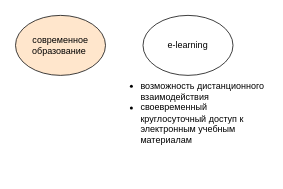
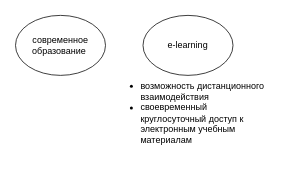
node "современное образование": fillcolor #ffe6cc -> #ffffff
